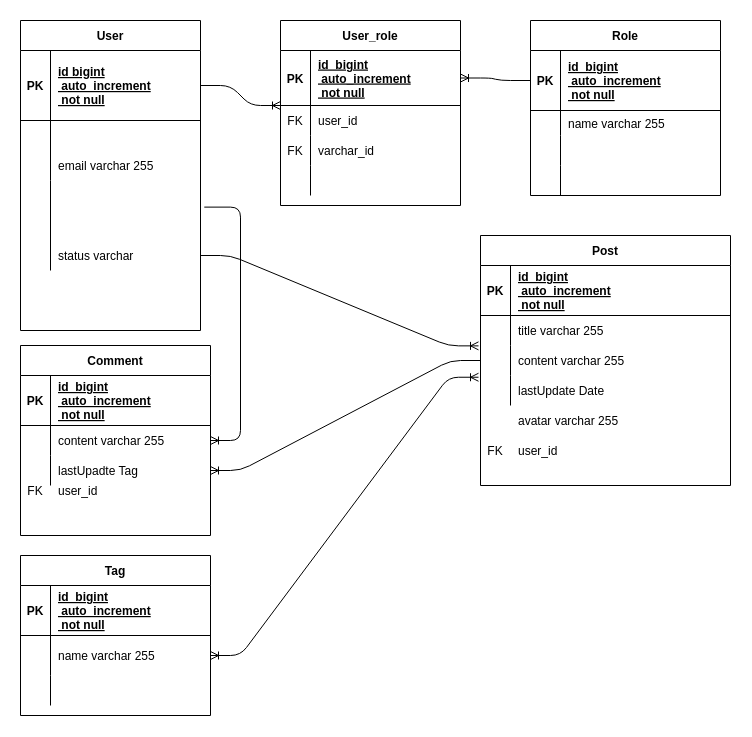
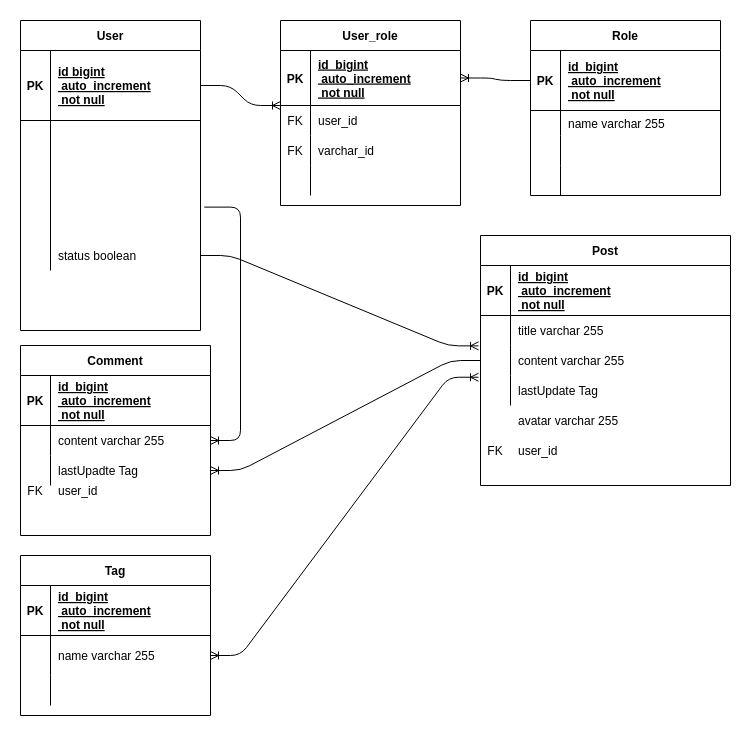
node "email varchar 255": removed
node "status varchar": label "status varchar" -> "status boolean"
node "lastUpdate Date": label "lastUpdate Date" -> "lastUpdate Tag"
